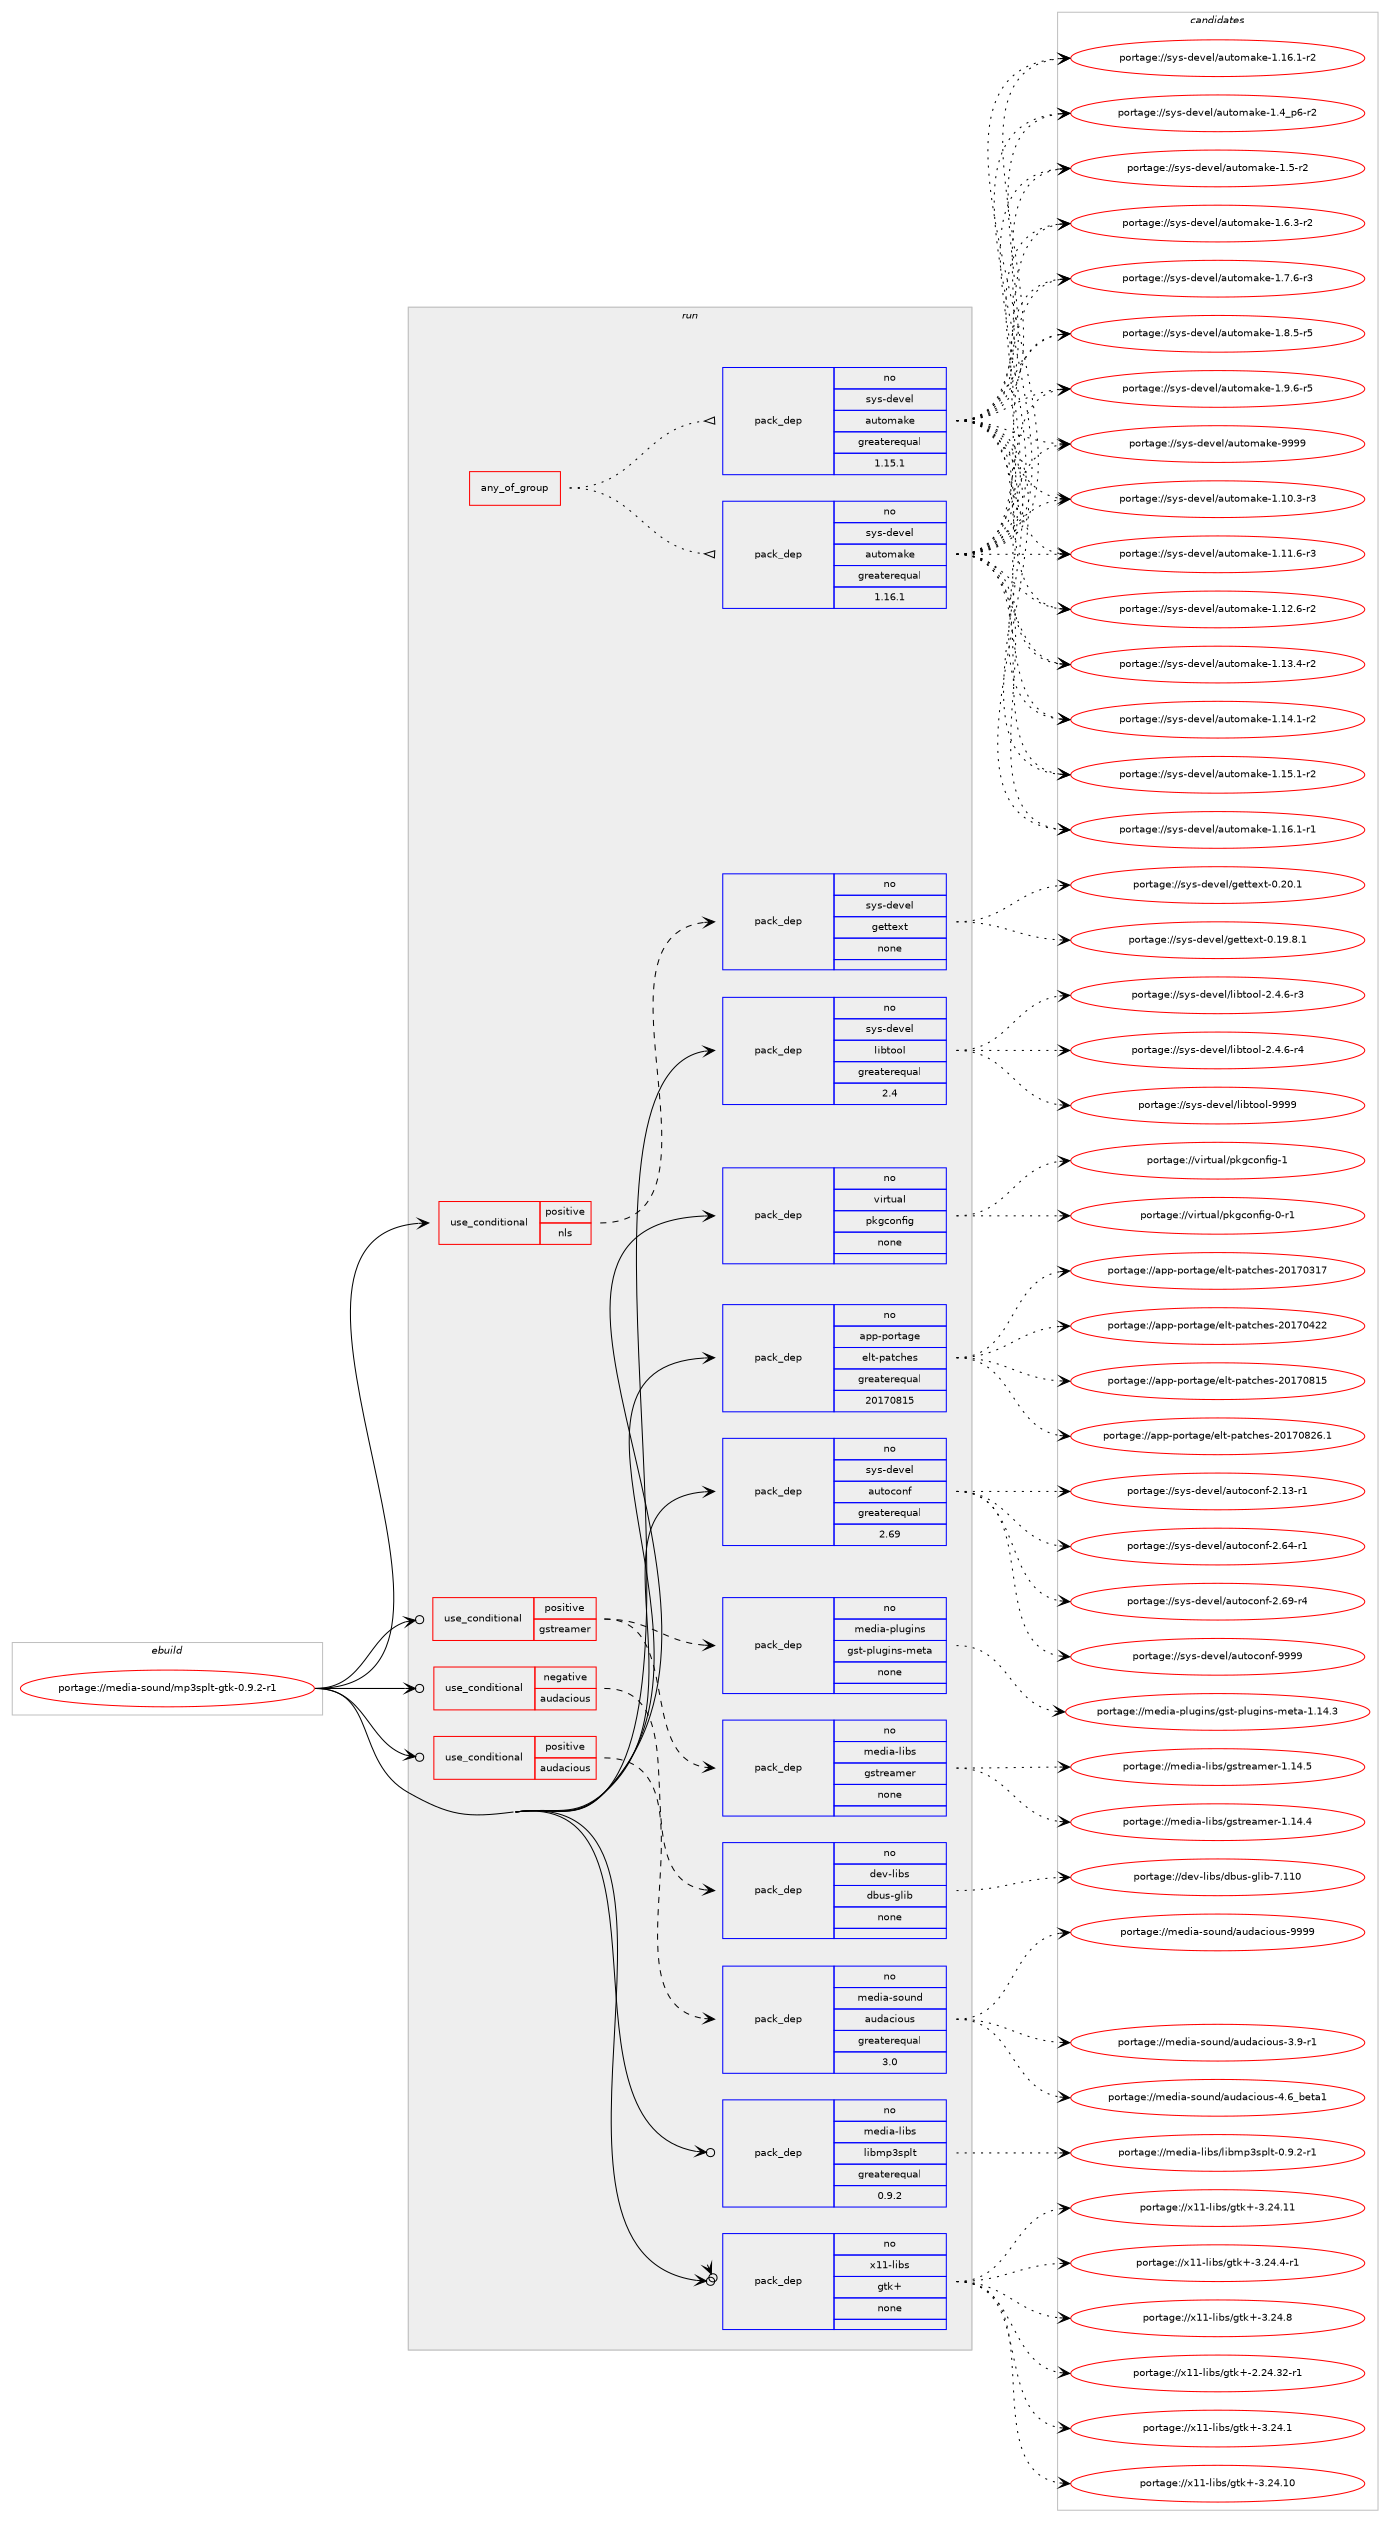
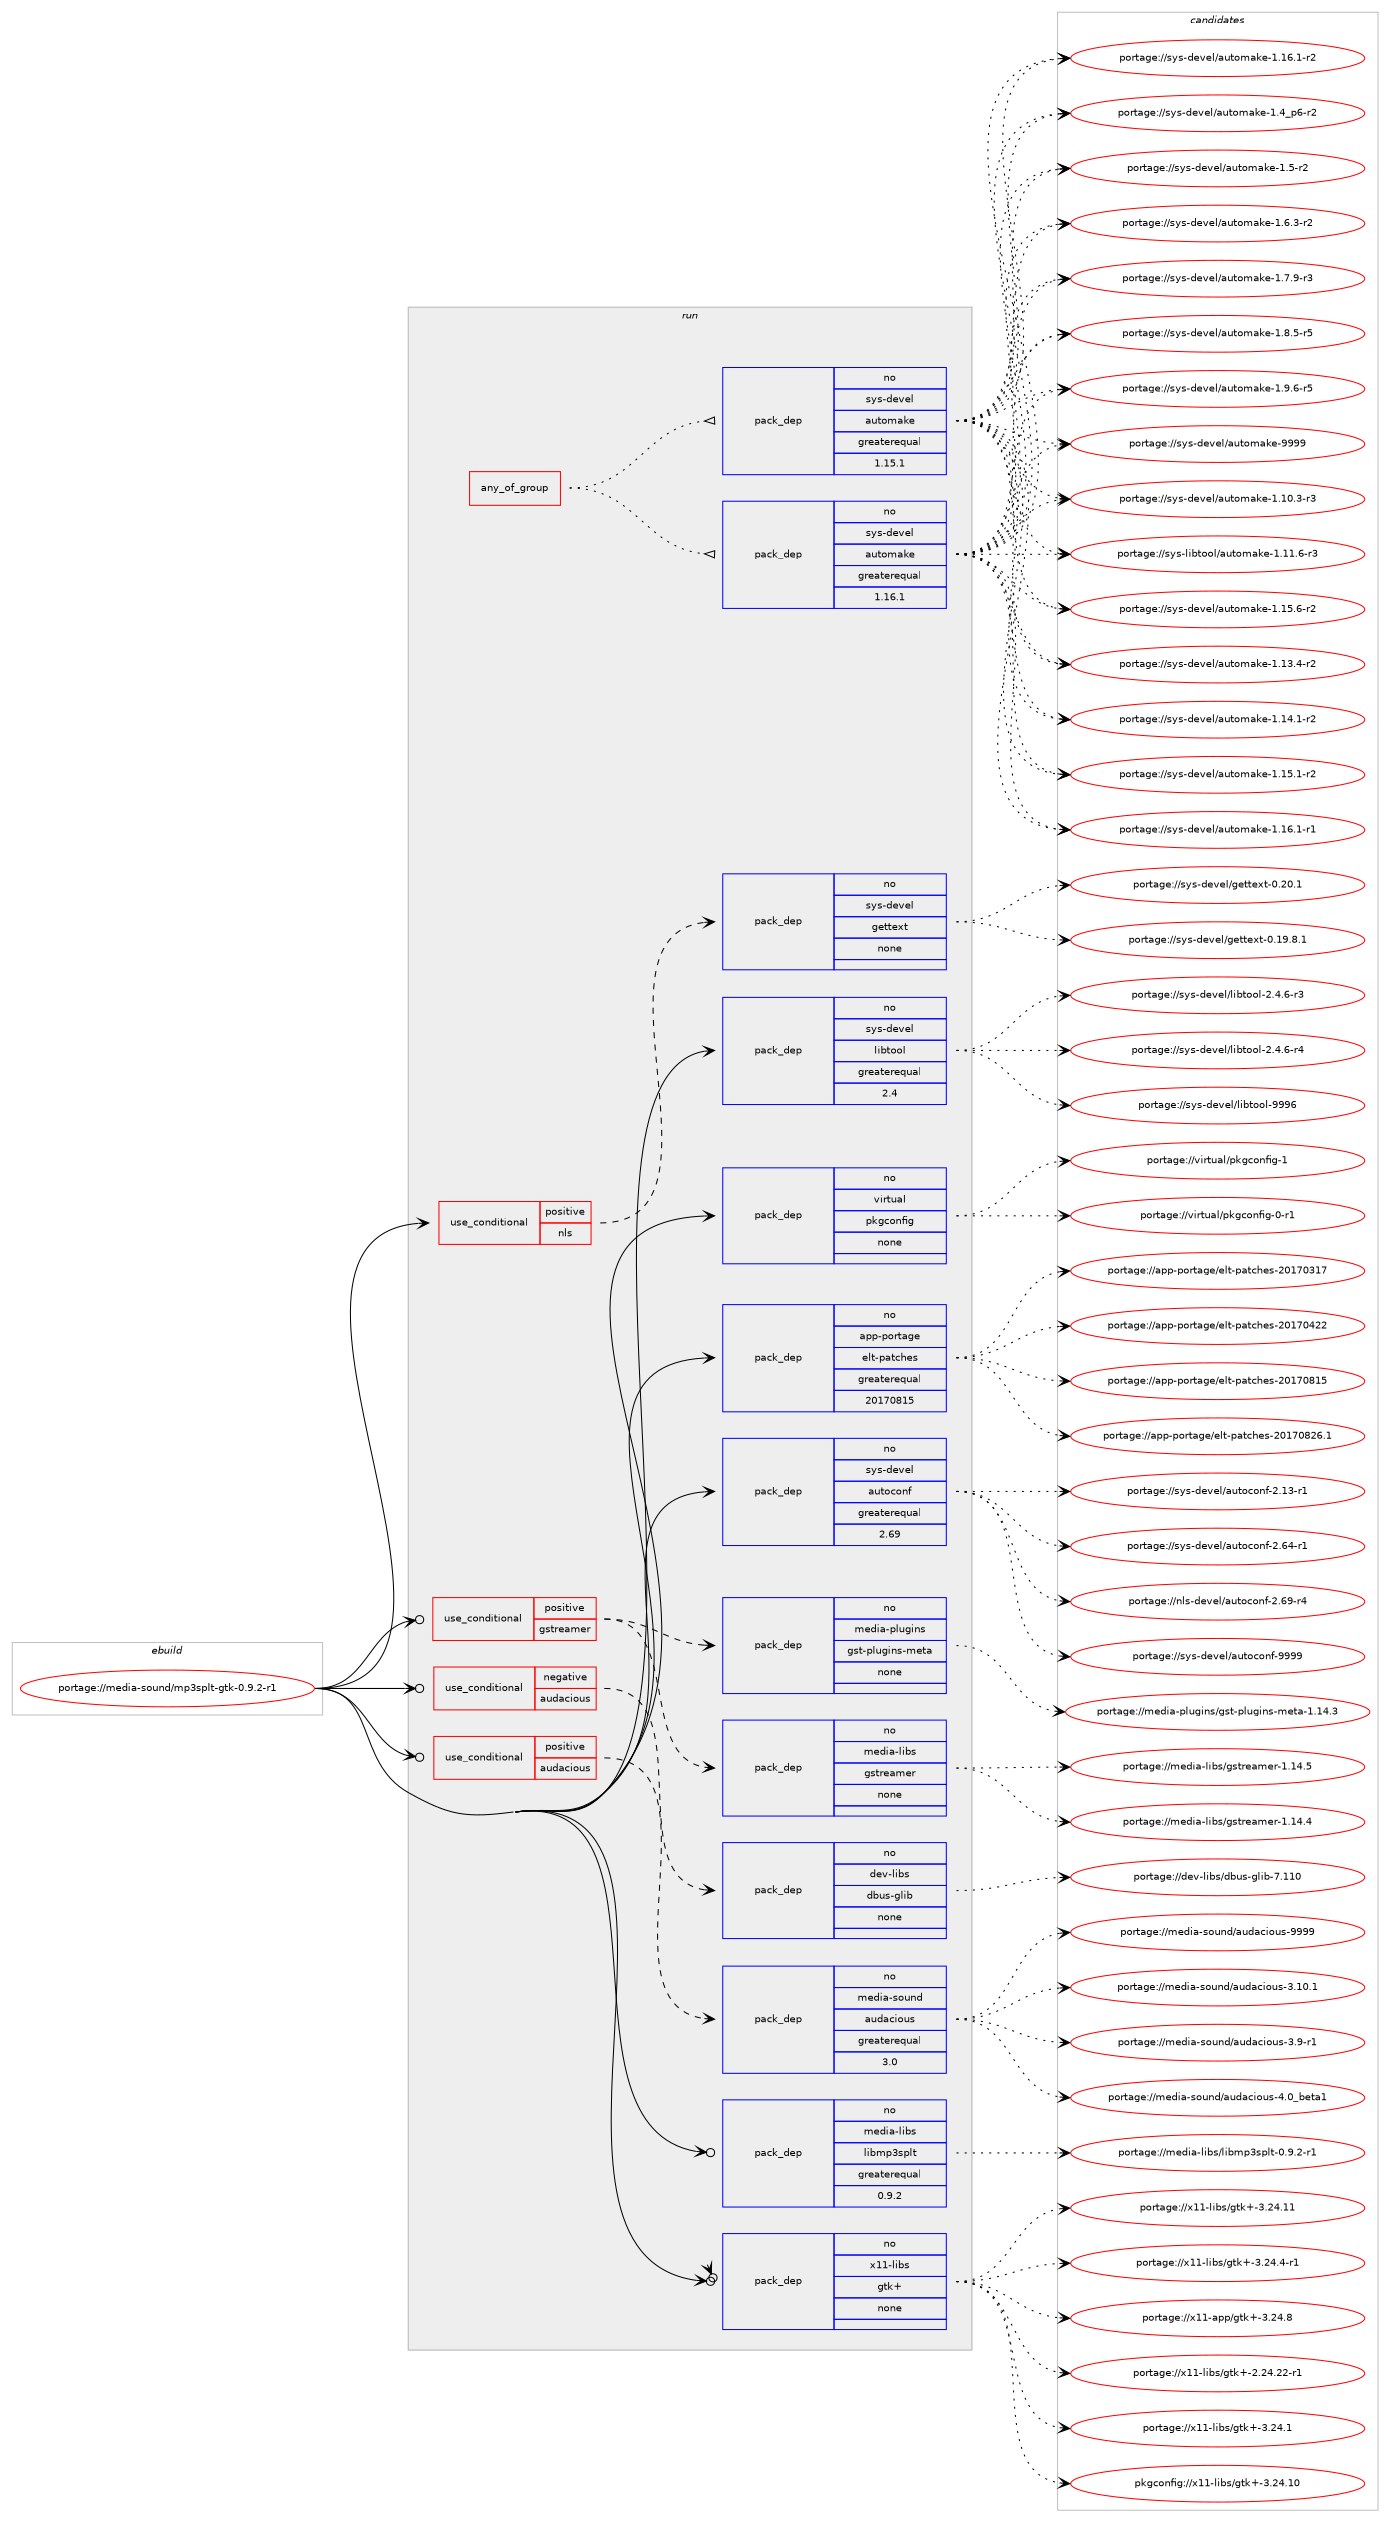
node "portage://sys-devel/automake-1.7.6-r3": label "portage://sys-devel/automake-1.7.6-r3" -> "portage://sys-devel/automake-1.7.9-r3"
node "portage://sys-devel/automake-1.11.6-r3": label "portage://sys-devel/automake-1.11.6-r3" -> "portage://sys-libtool/automake-1.11.6-r3"
node "portage://sys-devel/automake-1.12.6-r2": label "portage://sys-devel/automake-1.12.6-r2" -> "portage://sys-devel/automake-1.15.6-r2"
node "portage://sys-devel/libtool-9999": label "portage://sys-devel/libtool-9999" -> "portage://sys-devel/libtool-9996"
node "portage://sys-devel/autoconf-2.69-r4": label "portage://sys-devel/autoconf-2.69-r4" -> "portage://nls-devel/autoconf-2.69-r4"
node "portage://media-sound/audacious-3.10.1": added
node "portage://media-sound/audacious-4.6_beta1": label "portage://media-sound/audacious-4.6_beta1" -> "portage://media-sound/audacious-4.0_beta1"
node "portage://x11-libs/gtk+-3.24.8": label "portage://x11-libs/gtk+-3.24.8" -> "portage://x11-app/gtk+-3.24.8"
node "portage://x11-libs/gtk+-2.24.32-r1": label "portage://x11-libs/gtk+-2.24.32-r1" -> "portage://x11-libs/gtk+-2.24.22-r1"
node "portage://x11-libs/gtk+-3.24.10": label "portage://x11-libs/gtk+-3.24.10" -> "pkgconfig://x11-libs/gtk+-3.24.10"
